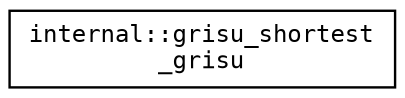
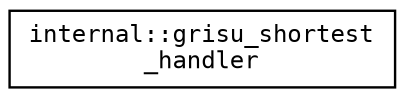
node "internal::grisu_shortest _grisu": label "internal::grisu_shortest _grisu" -> "internal::grisu_shortest _handler"
